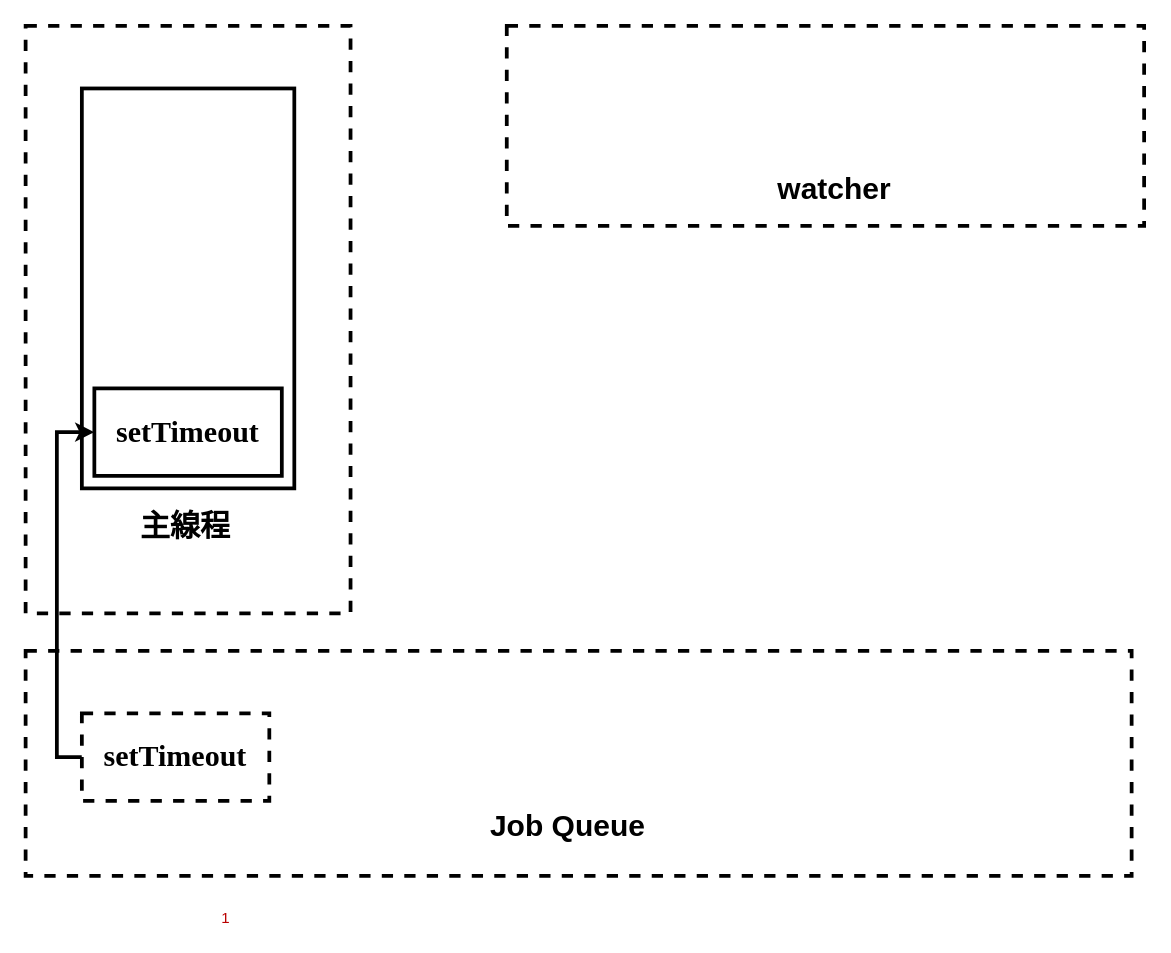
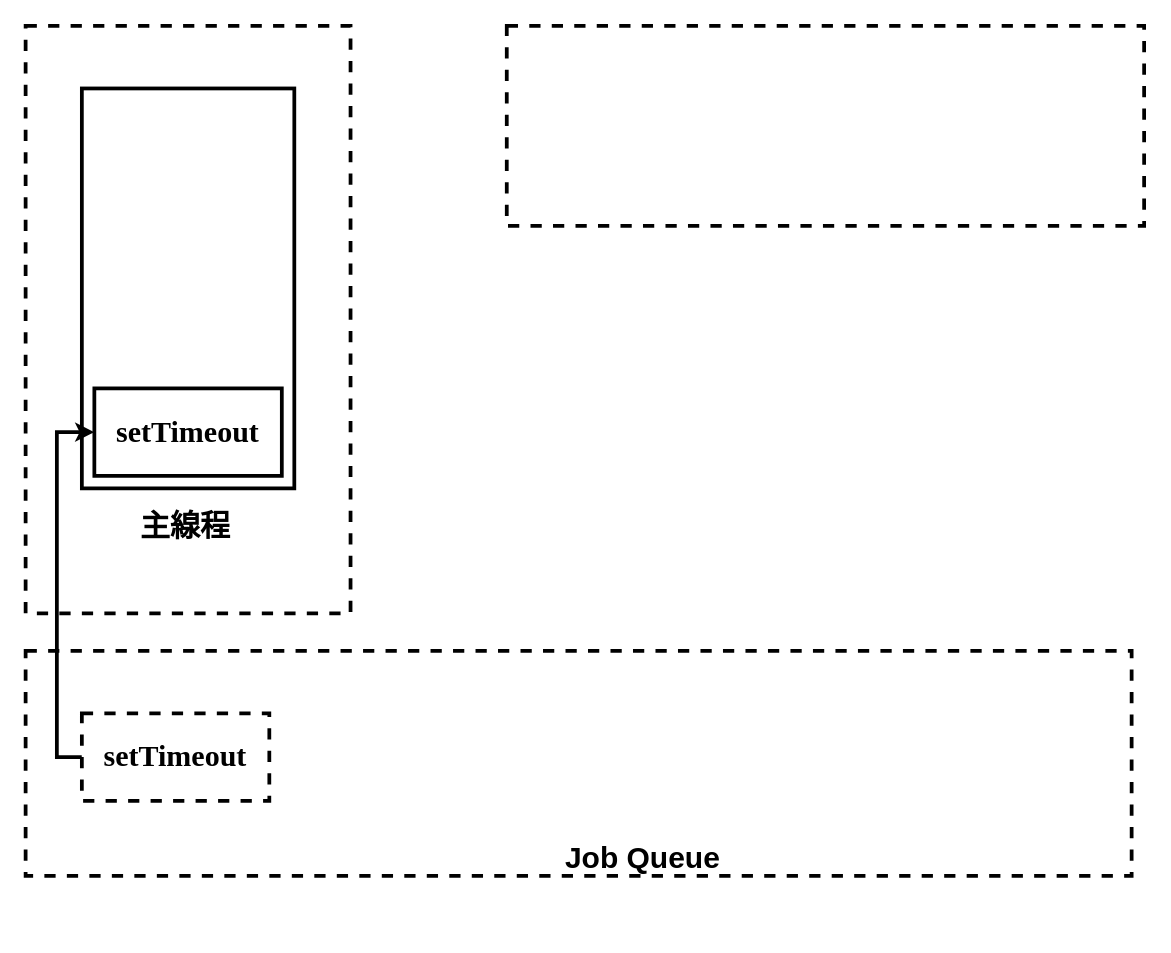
node "watcher": removed
node "Job Queue": moved (579, 819) -> (654, 851)
node "1": removed
